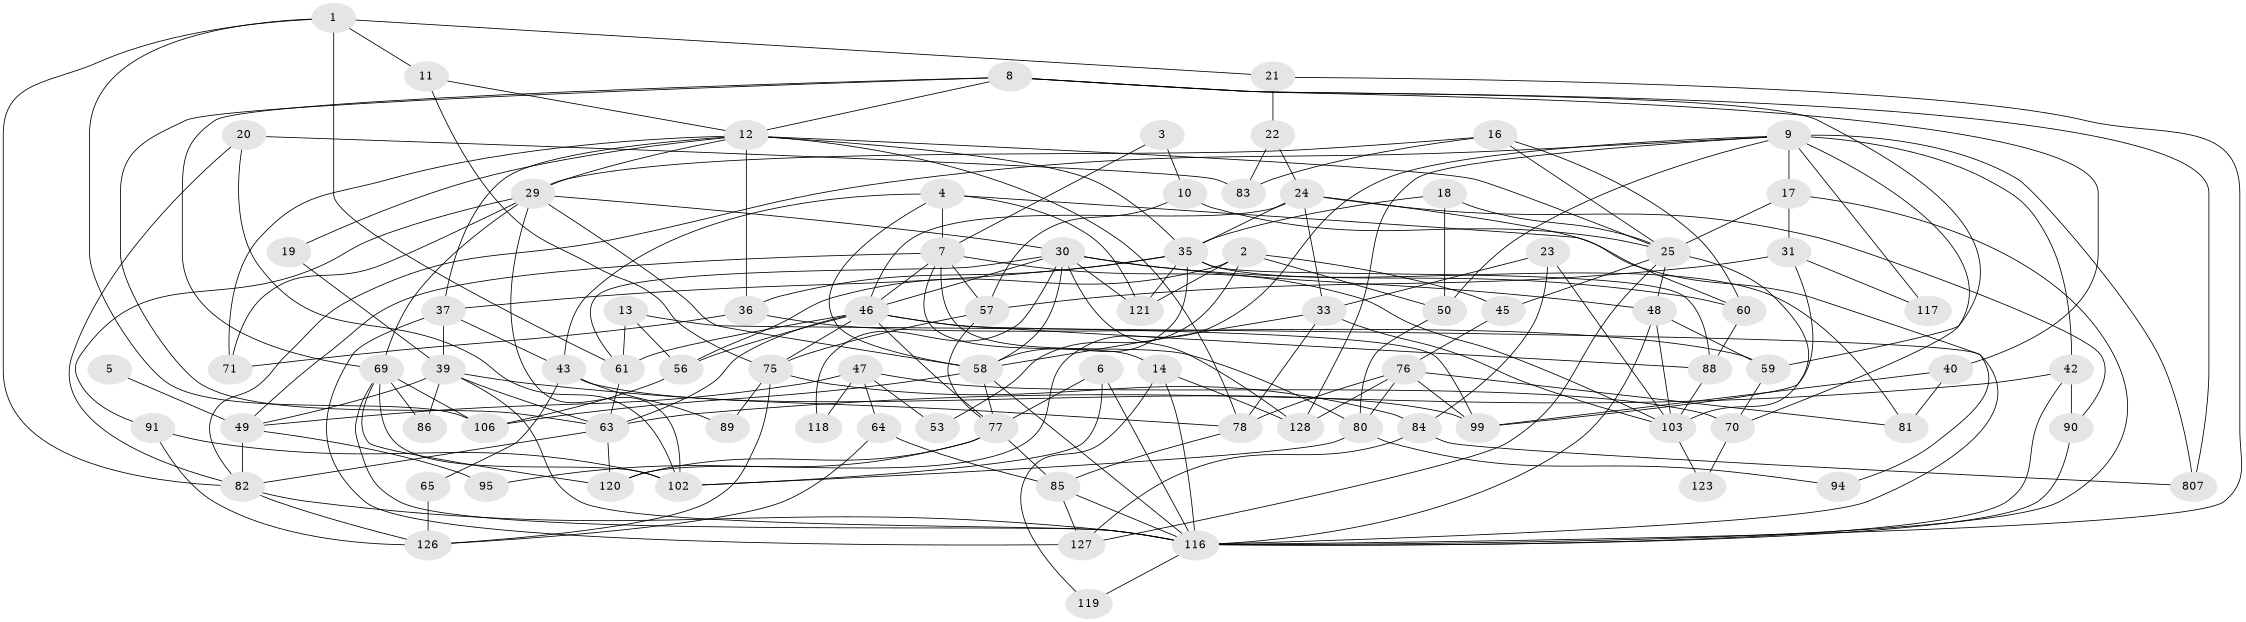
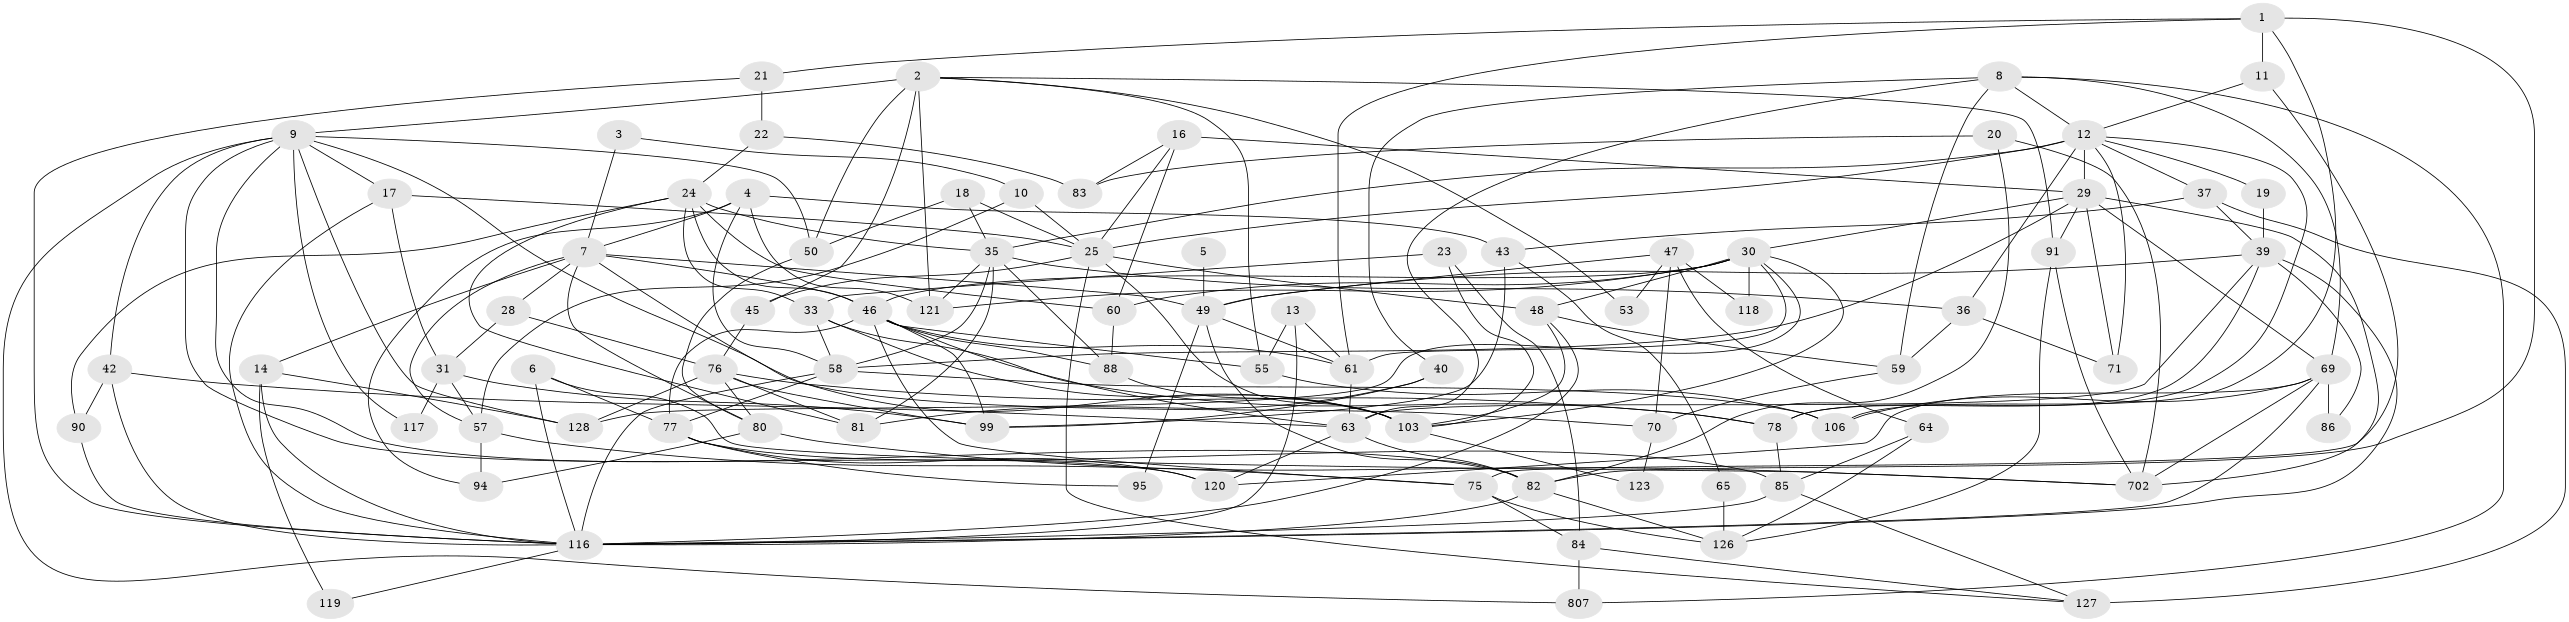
edge "2" -- "91": added
edge "2" -- "9": added
edge "35" -- "37": removed
node "28": added
edge "30" -- "58": now "30" -- "103"
edge "49" -- "61": added
edge "24" -- "81": added
edge "57" -- "77": now "57" -- "94"
node "56": label "56" -> "55"
node "89": removed
node "102": label "102" -> "702"
